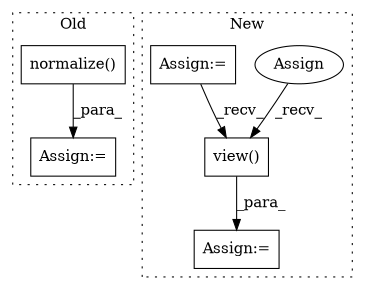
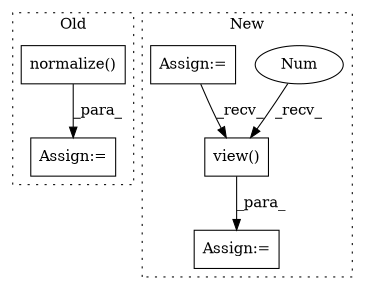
node "Assign": label "Assign" -> "Num"
